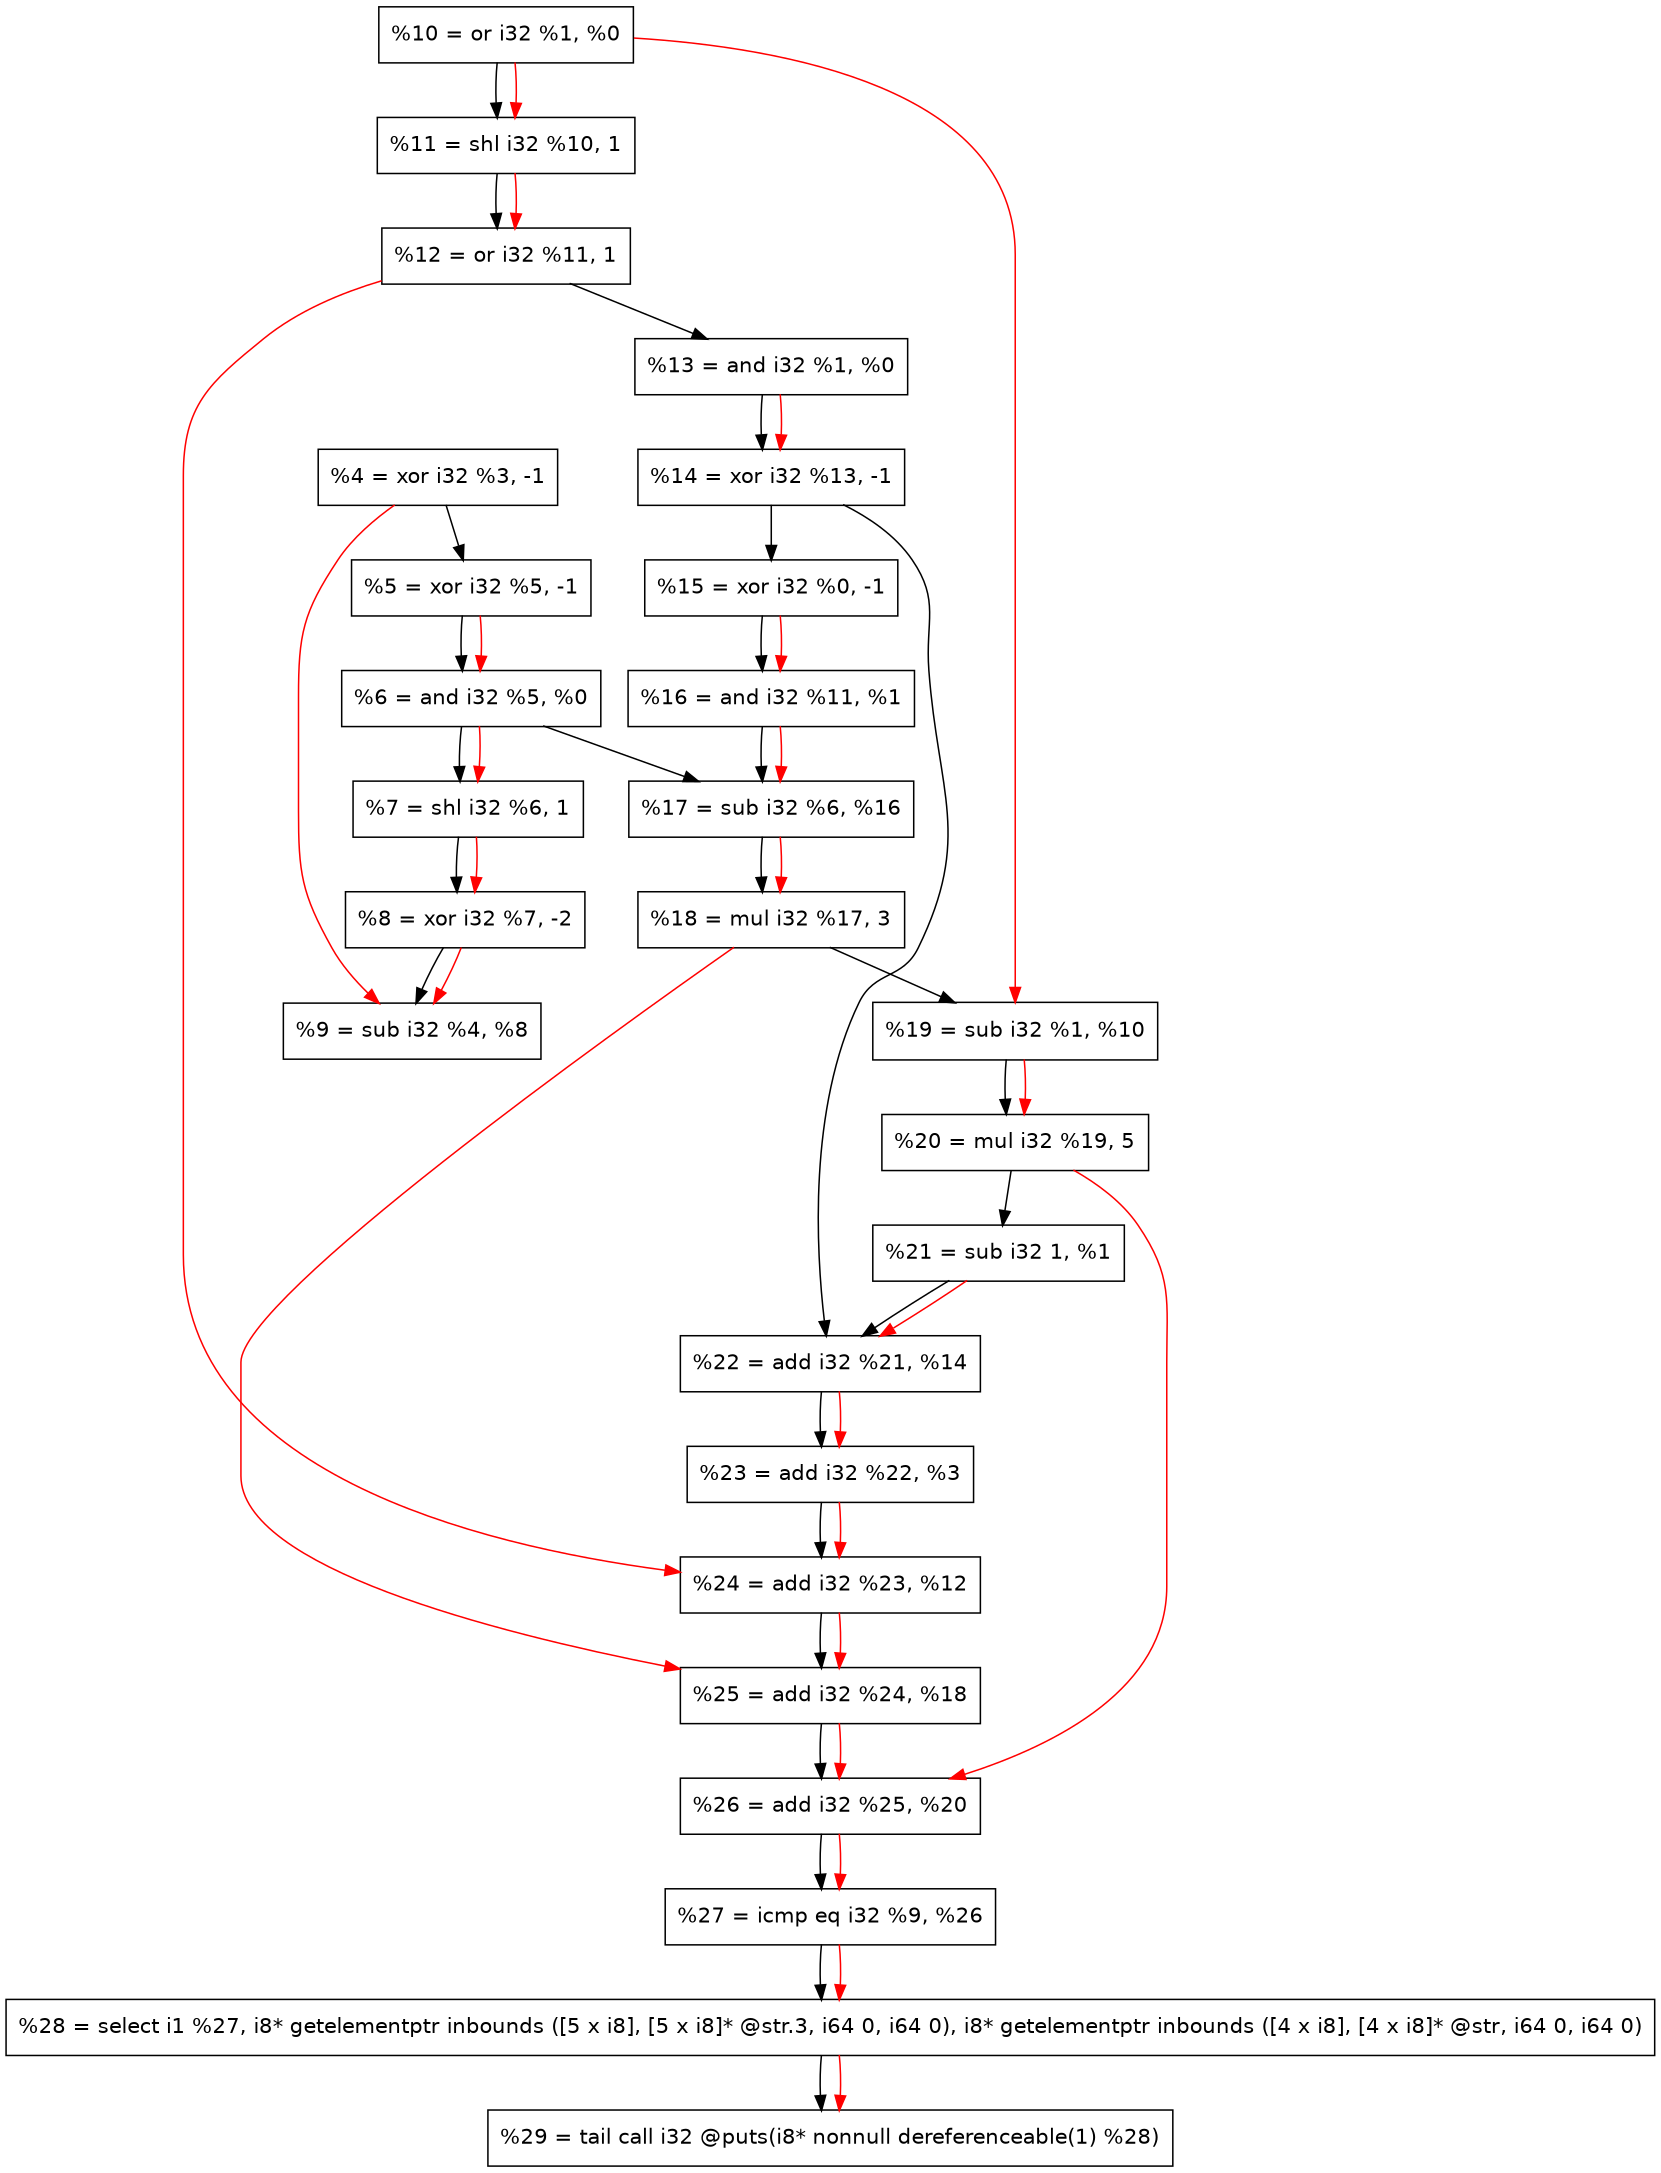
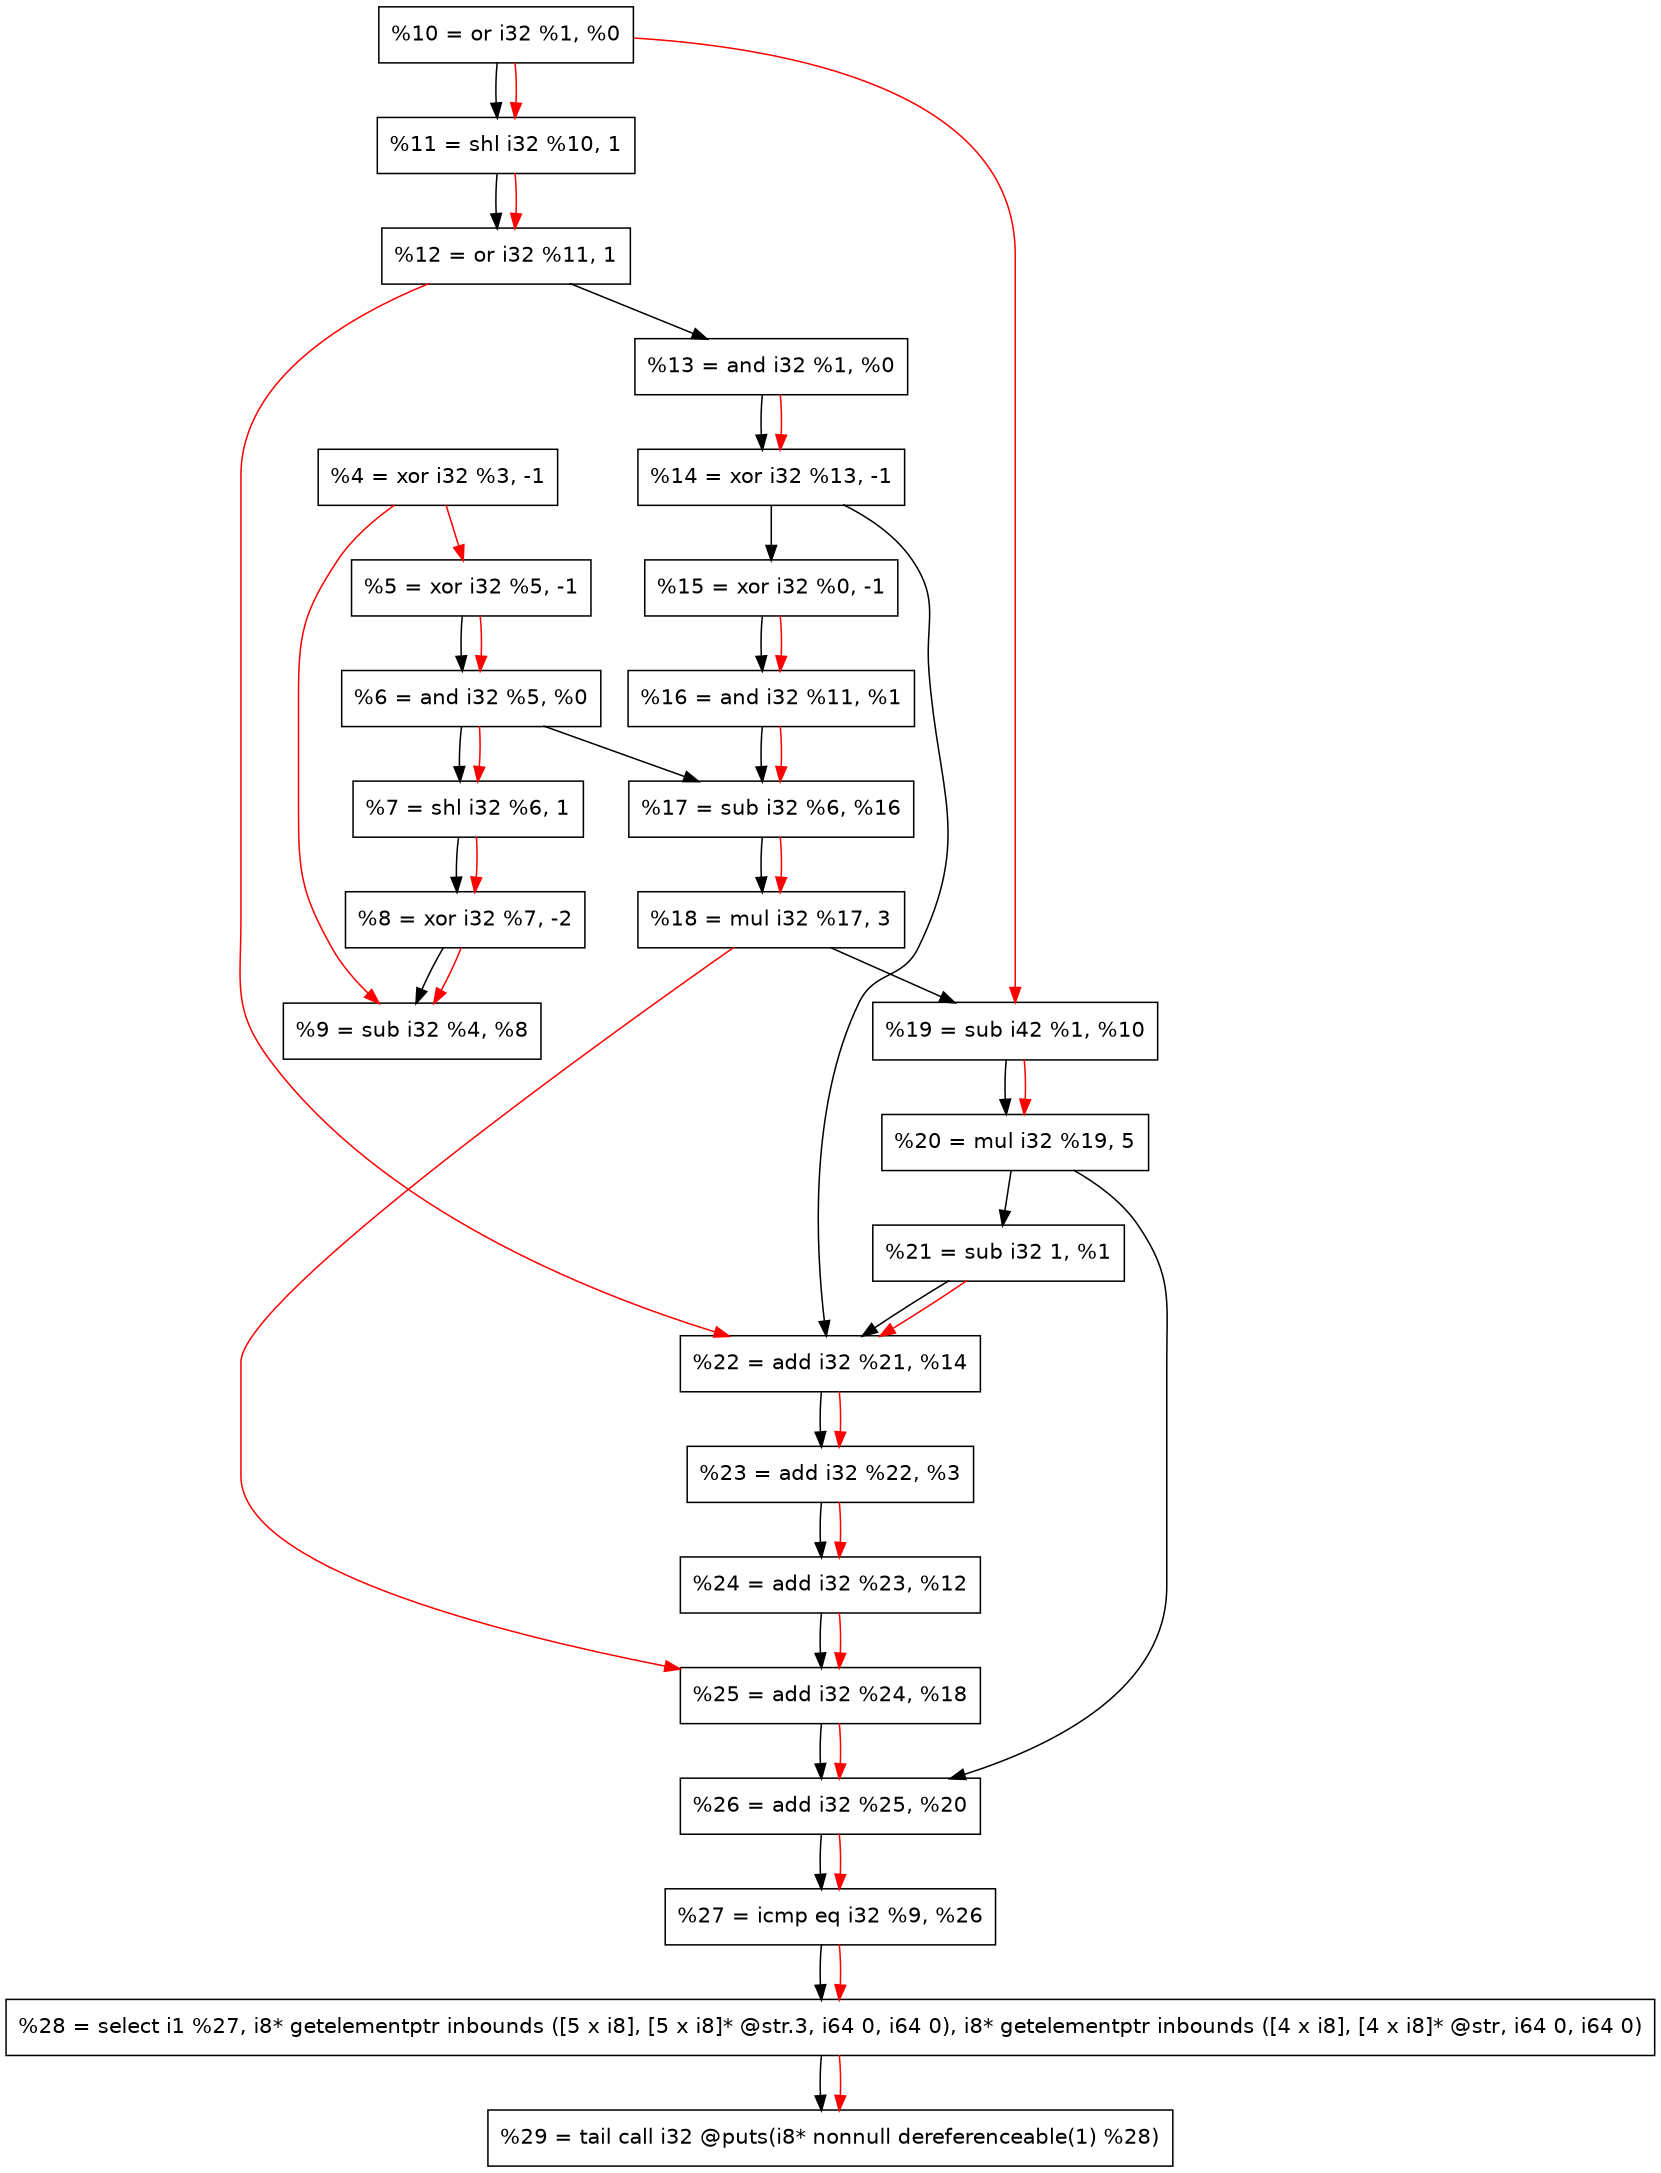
edge "%4 = xor i32 %3, -1" -> "%5 = xor i32 %5, -1": color black -> red
edge "%12 = or i32 %11, 1" -> "%24 = add i32 %23, %12": now "%12 = or i32 %11, 1" -> "%22 = add i32 %21, %14"
node "%19 = sub i32 %1, %10": label "%19 = sub i32 %1, %10" -> "%19 = sub i42 %1, %10"
edge "%20 = mul i32 %19, 5" -> "%26 = add i32 %25, %20": color red -> black
